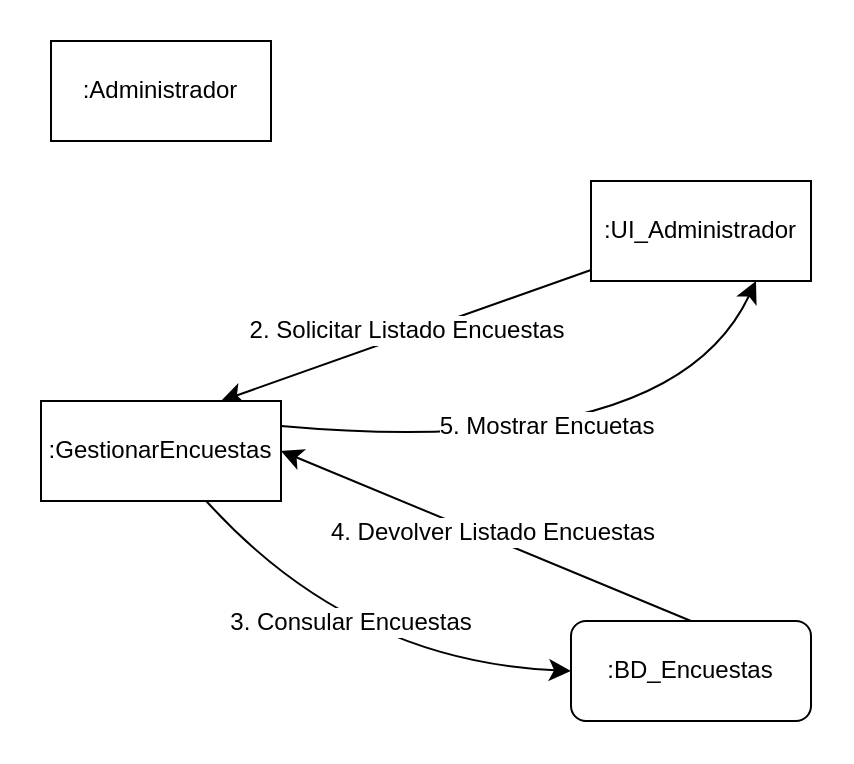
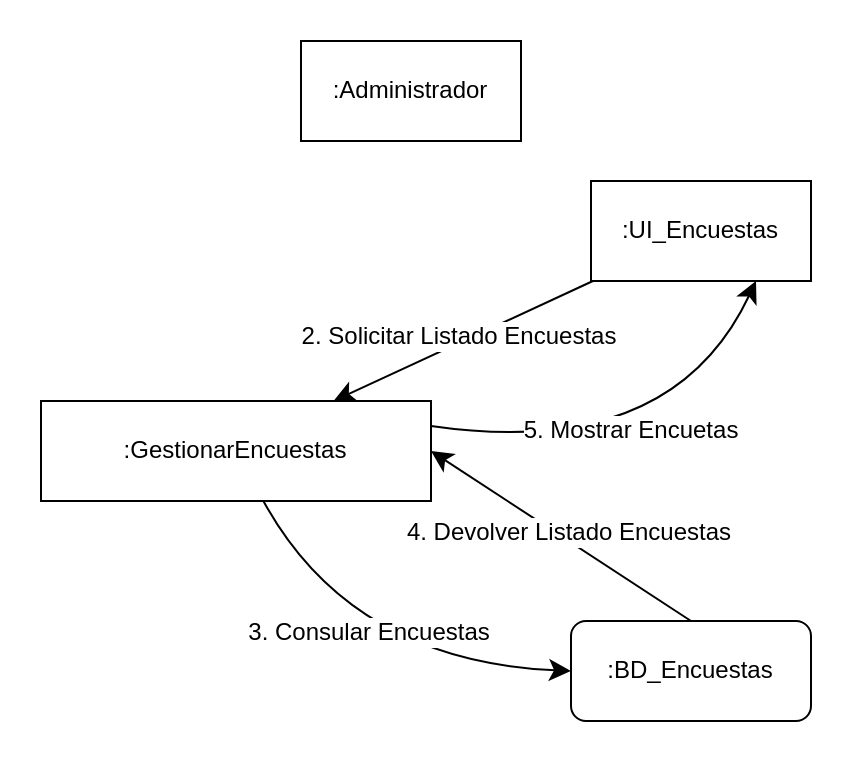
node ":Administrador": moved (161, 91) -> (411, 91)
node ":UI_Administrador": label ":UI_Administrador" -> ":UI_Encuestas"
node ":GestionarEncuestas": size 240x100 -> 390x100
